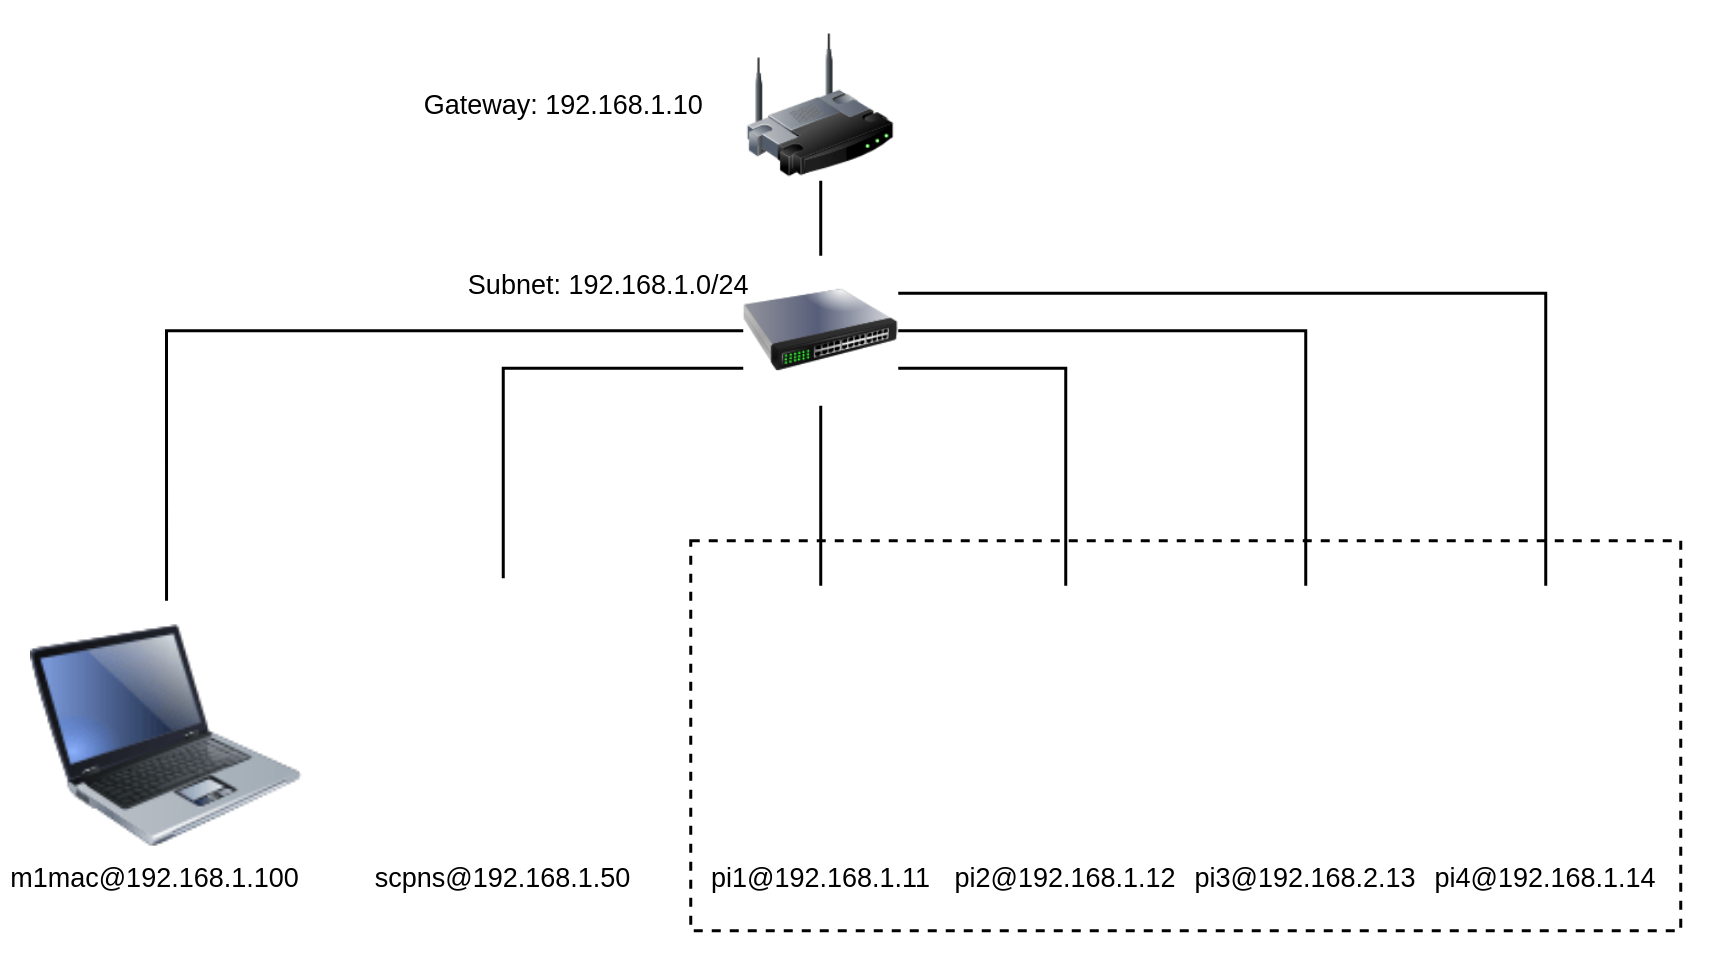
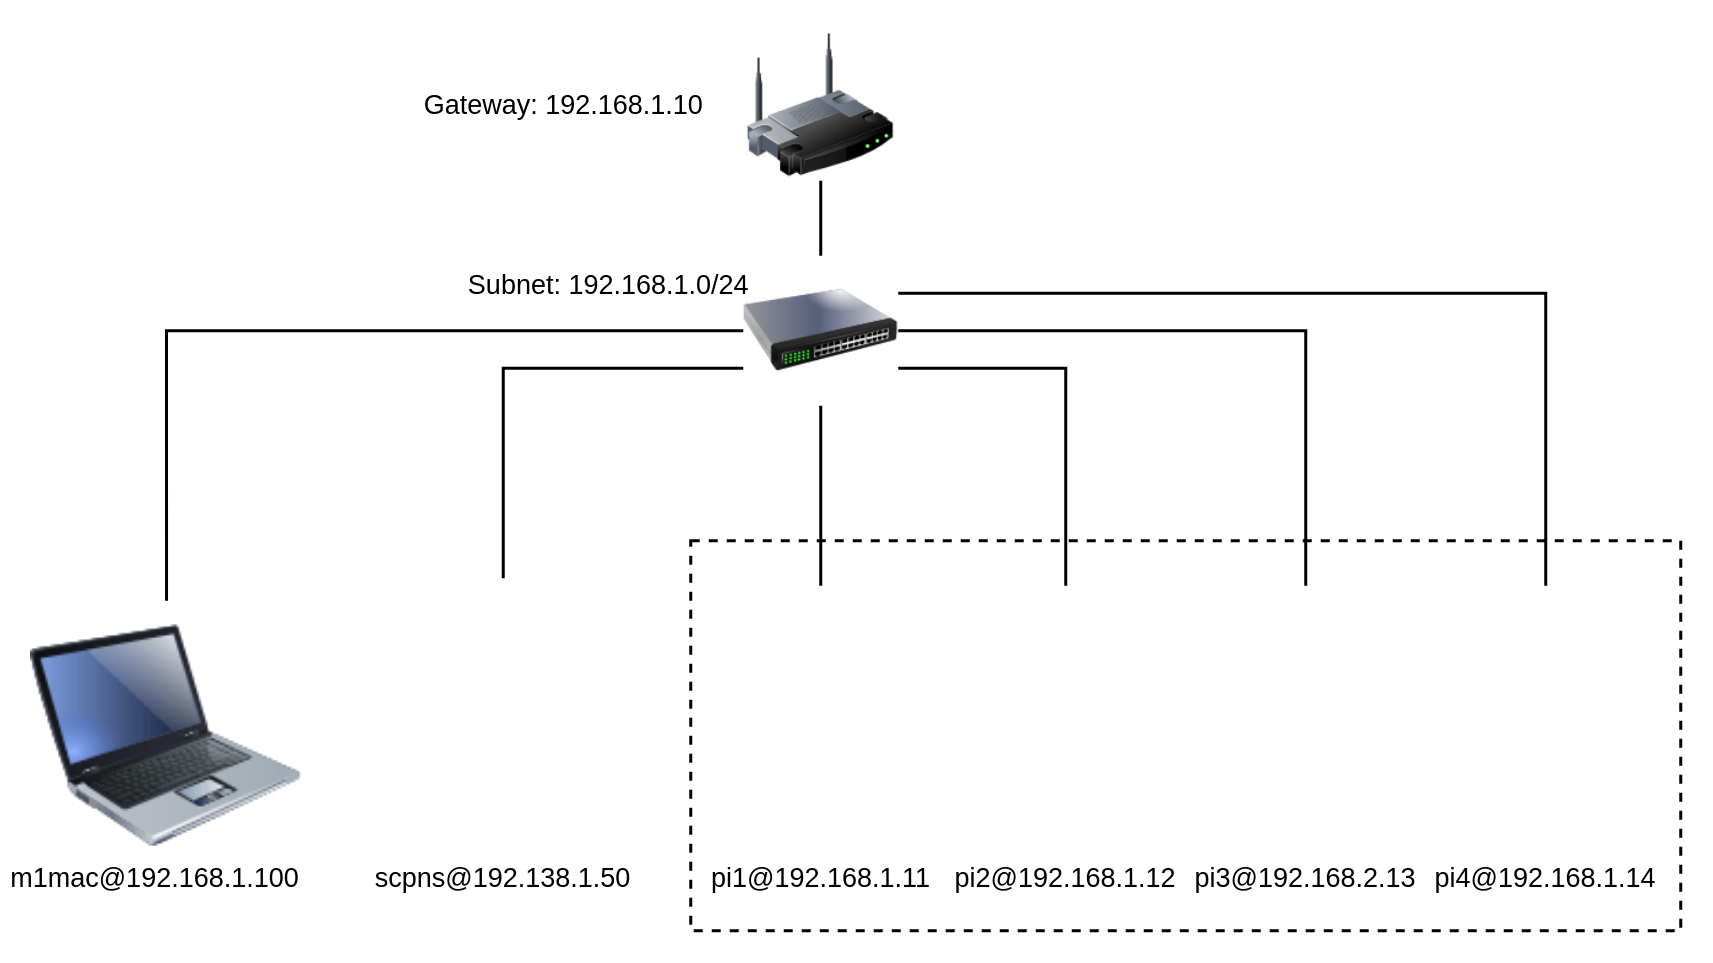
node "scpns@192.168.1.50": label "scpns@192.168.1.50" -> "scpns@192.138.1.50"
